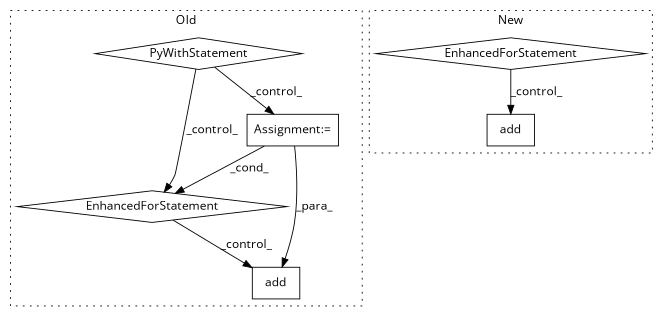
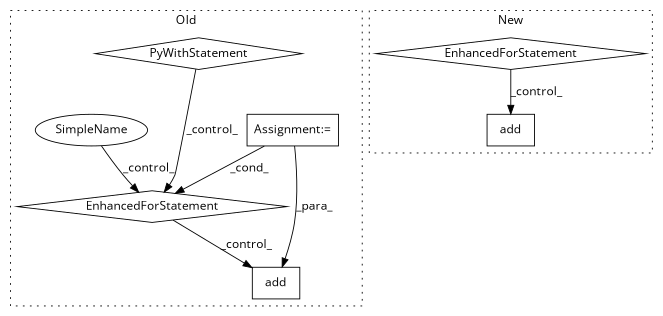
edge "PyWithStatement" -> "Assignment:=": removed, label "_control_"
node "SimpleName": added
